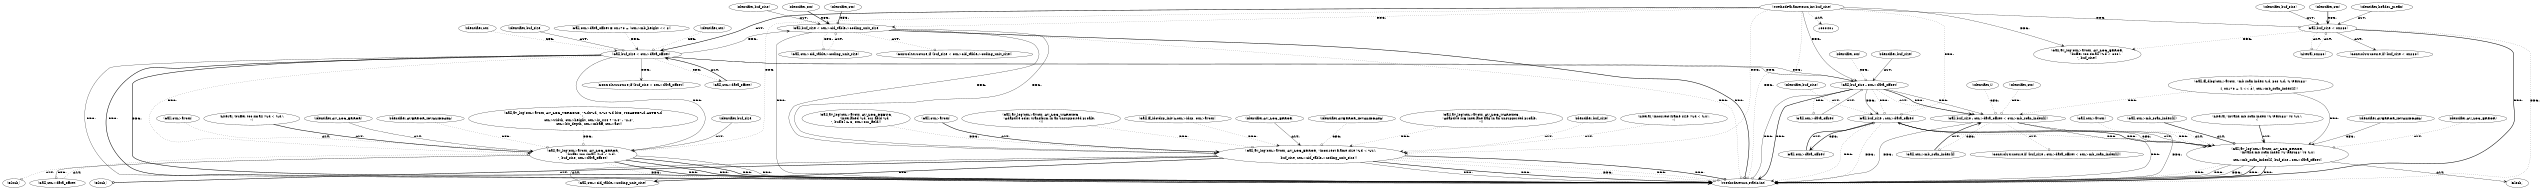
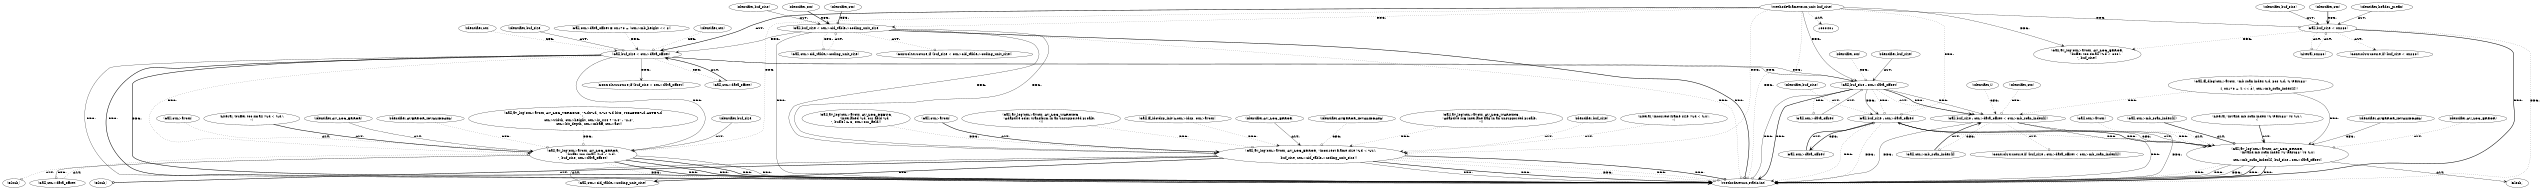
node "(MethodParameterIn,int buf_size)": label "(MethodParameterIn,int buf_size)" -> "(MethodParameterIn,unit buf_size)"
edge "(Call,buf_size < 0x280)" -> "(ControlStructure,if (buf_size < 0x280))": style solid -> dotted
edge "(Call,buf_size < ctx->data_offset)" -> "(Call,buf_size < ctx->cid_table->coding_unit_size)": reversed
edge "(Identifier,i)" -> "(Call,buf_size - ctx->data_offset < ctx->mb_scan_index[i])": arrowhead odot -> vee
